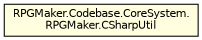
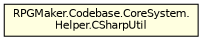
node "RPGMaker.Codebase.CoreSystem. RPGMaker.CSharpUtil": label "RPGMaker.Codebase.CoreSystem. RPGMaker.CSharpUtil" -> "RPGMaker.Codebase.CoreSystem. Helper.CSharpUtil"
